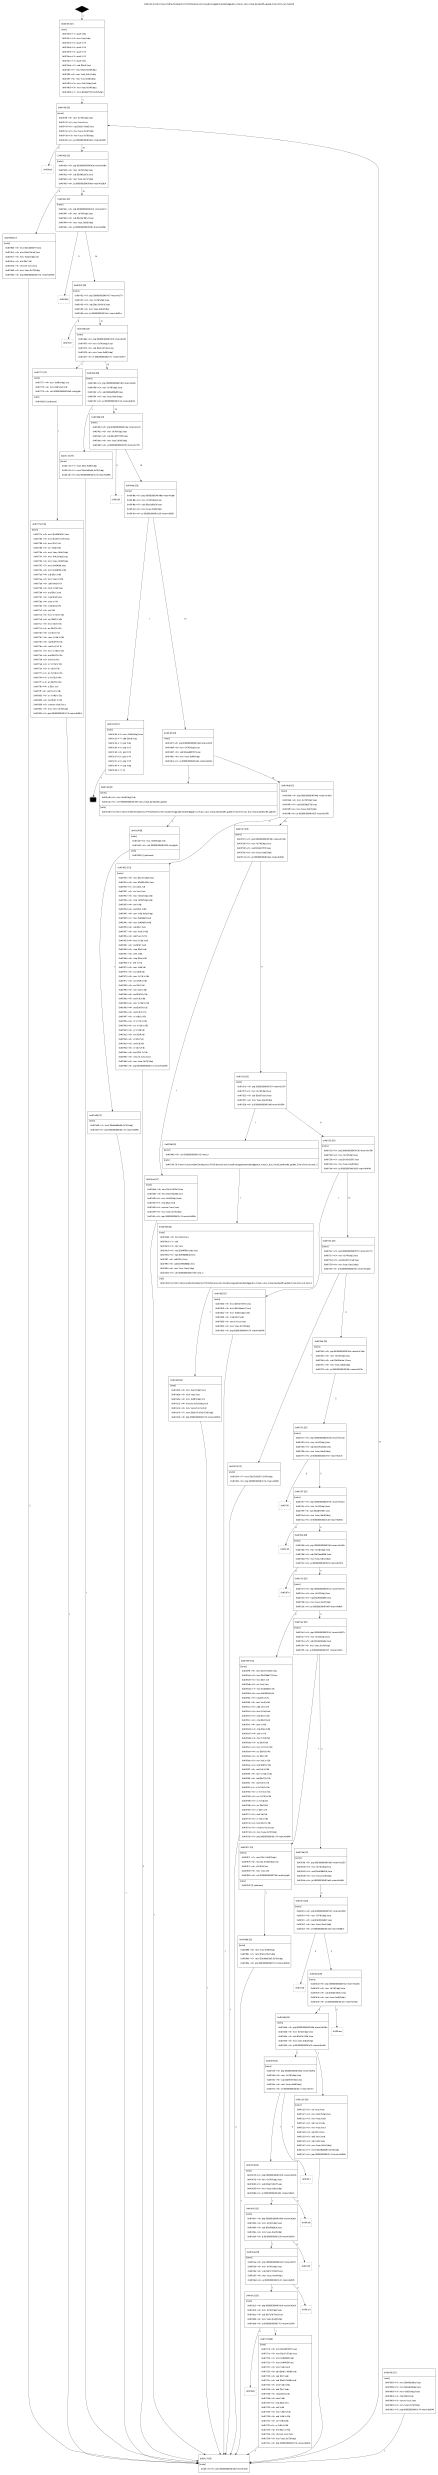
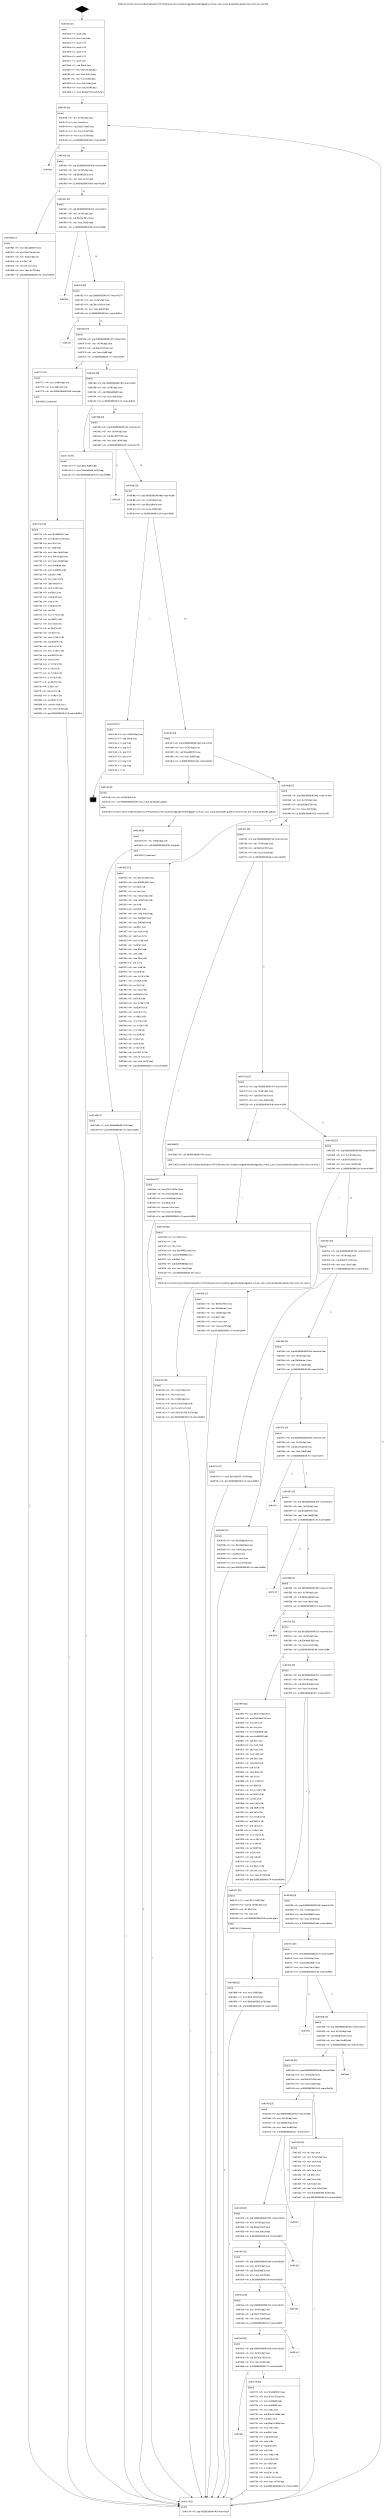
edge "0x401565 [25]" -> "0x401856 [27]": added, label "1"
